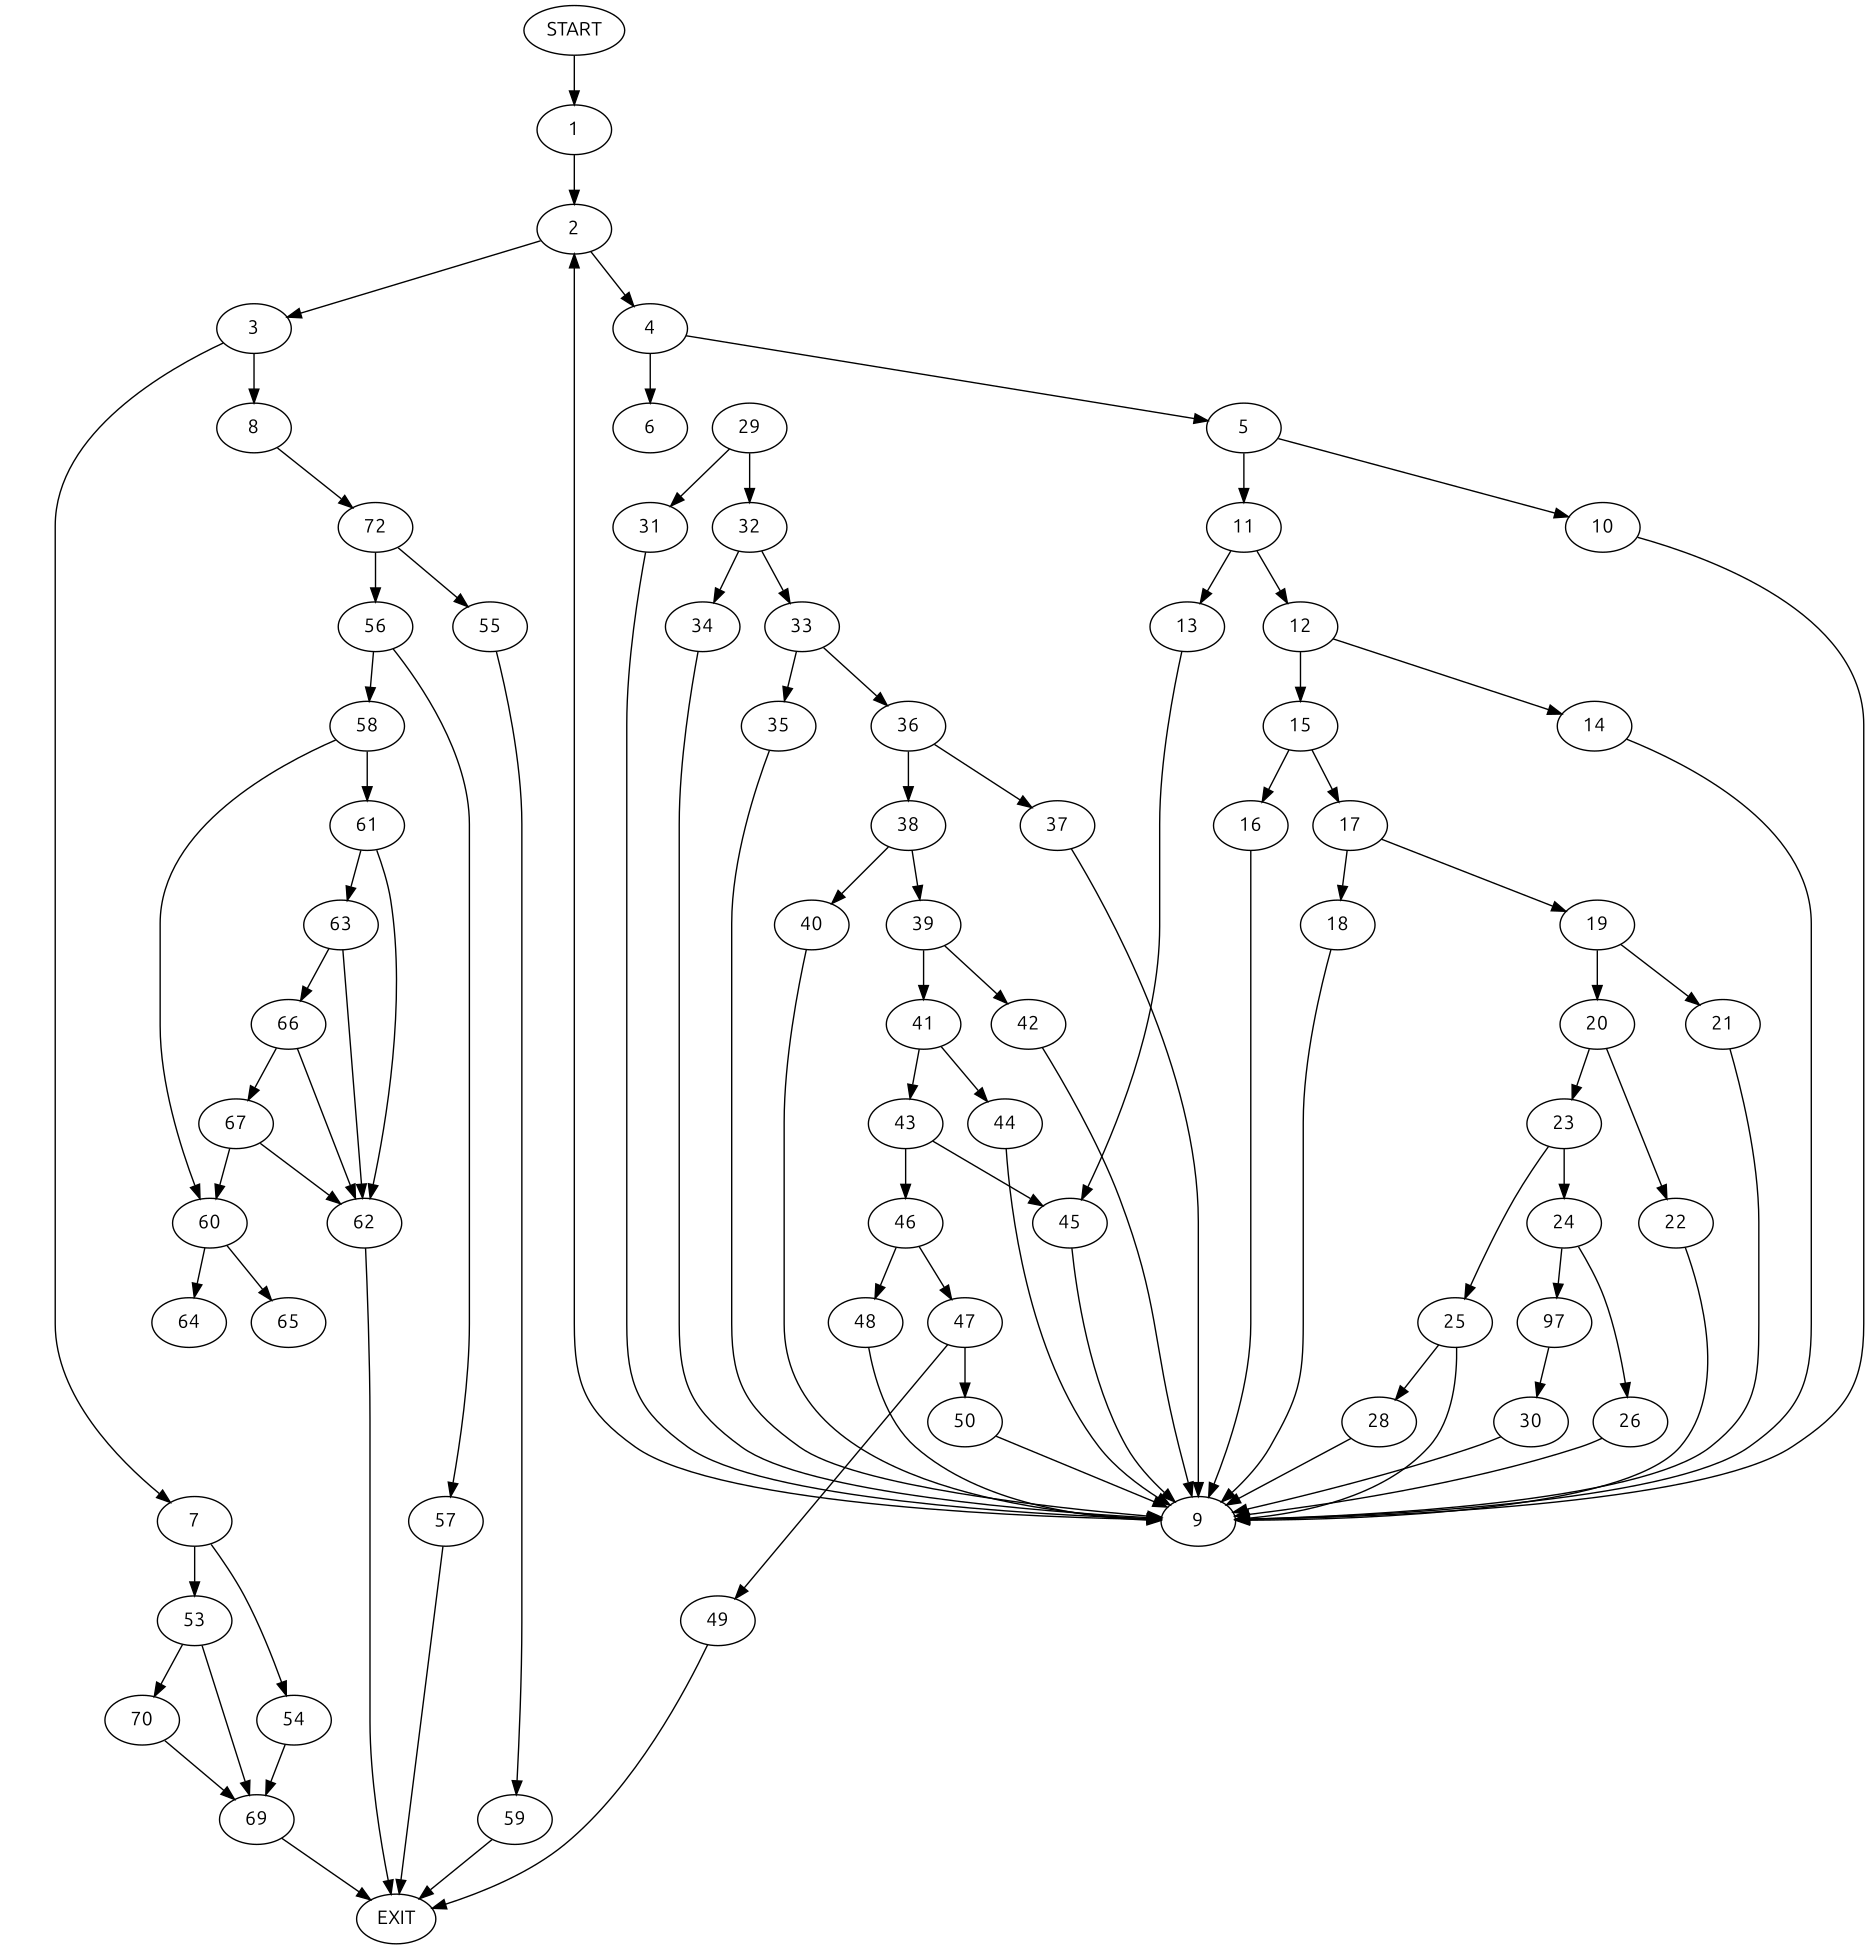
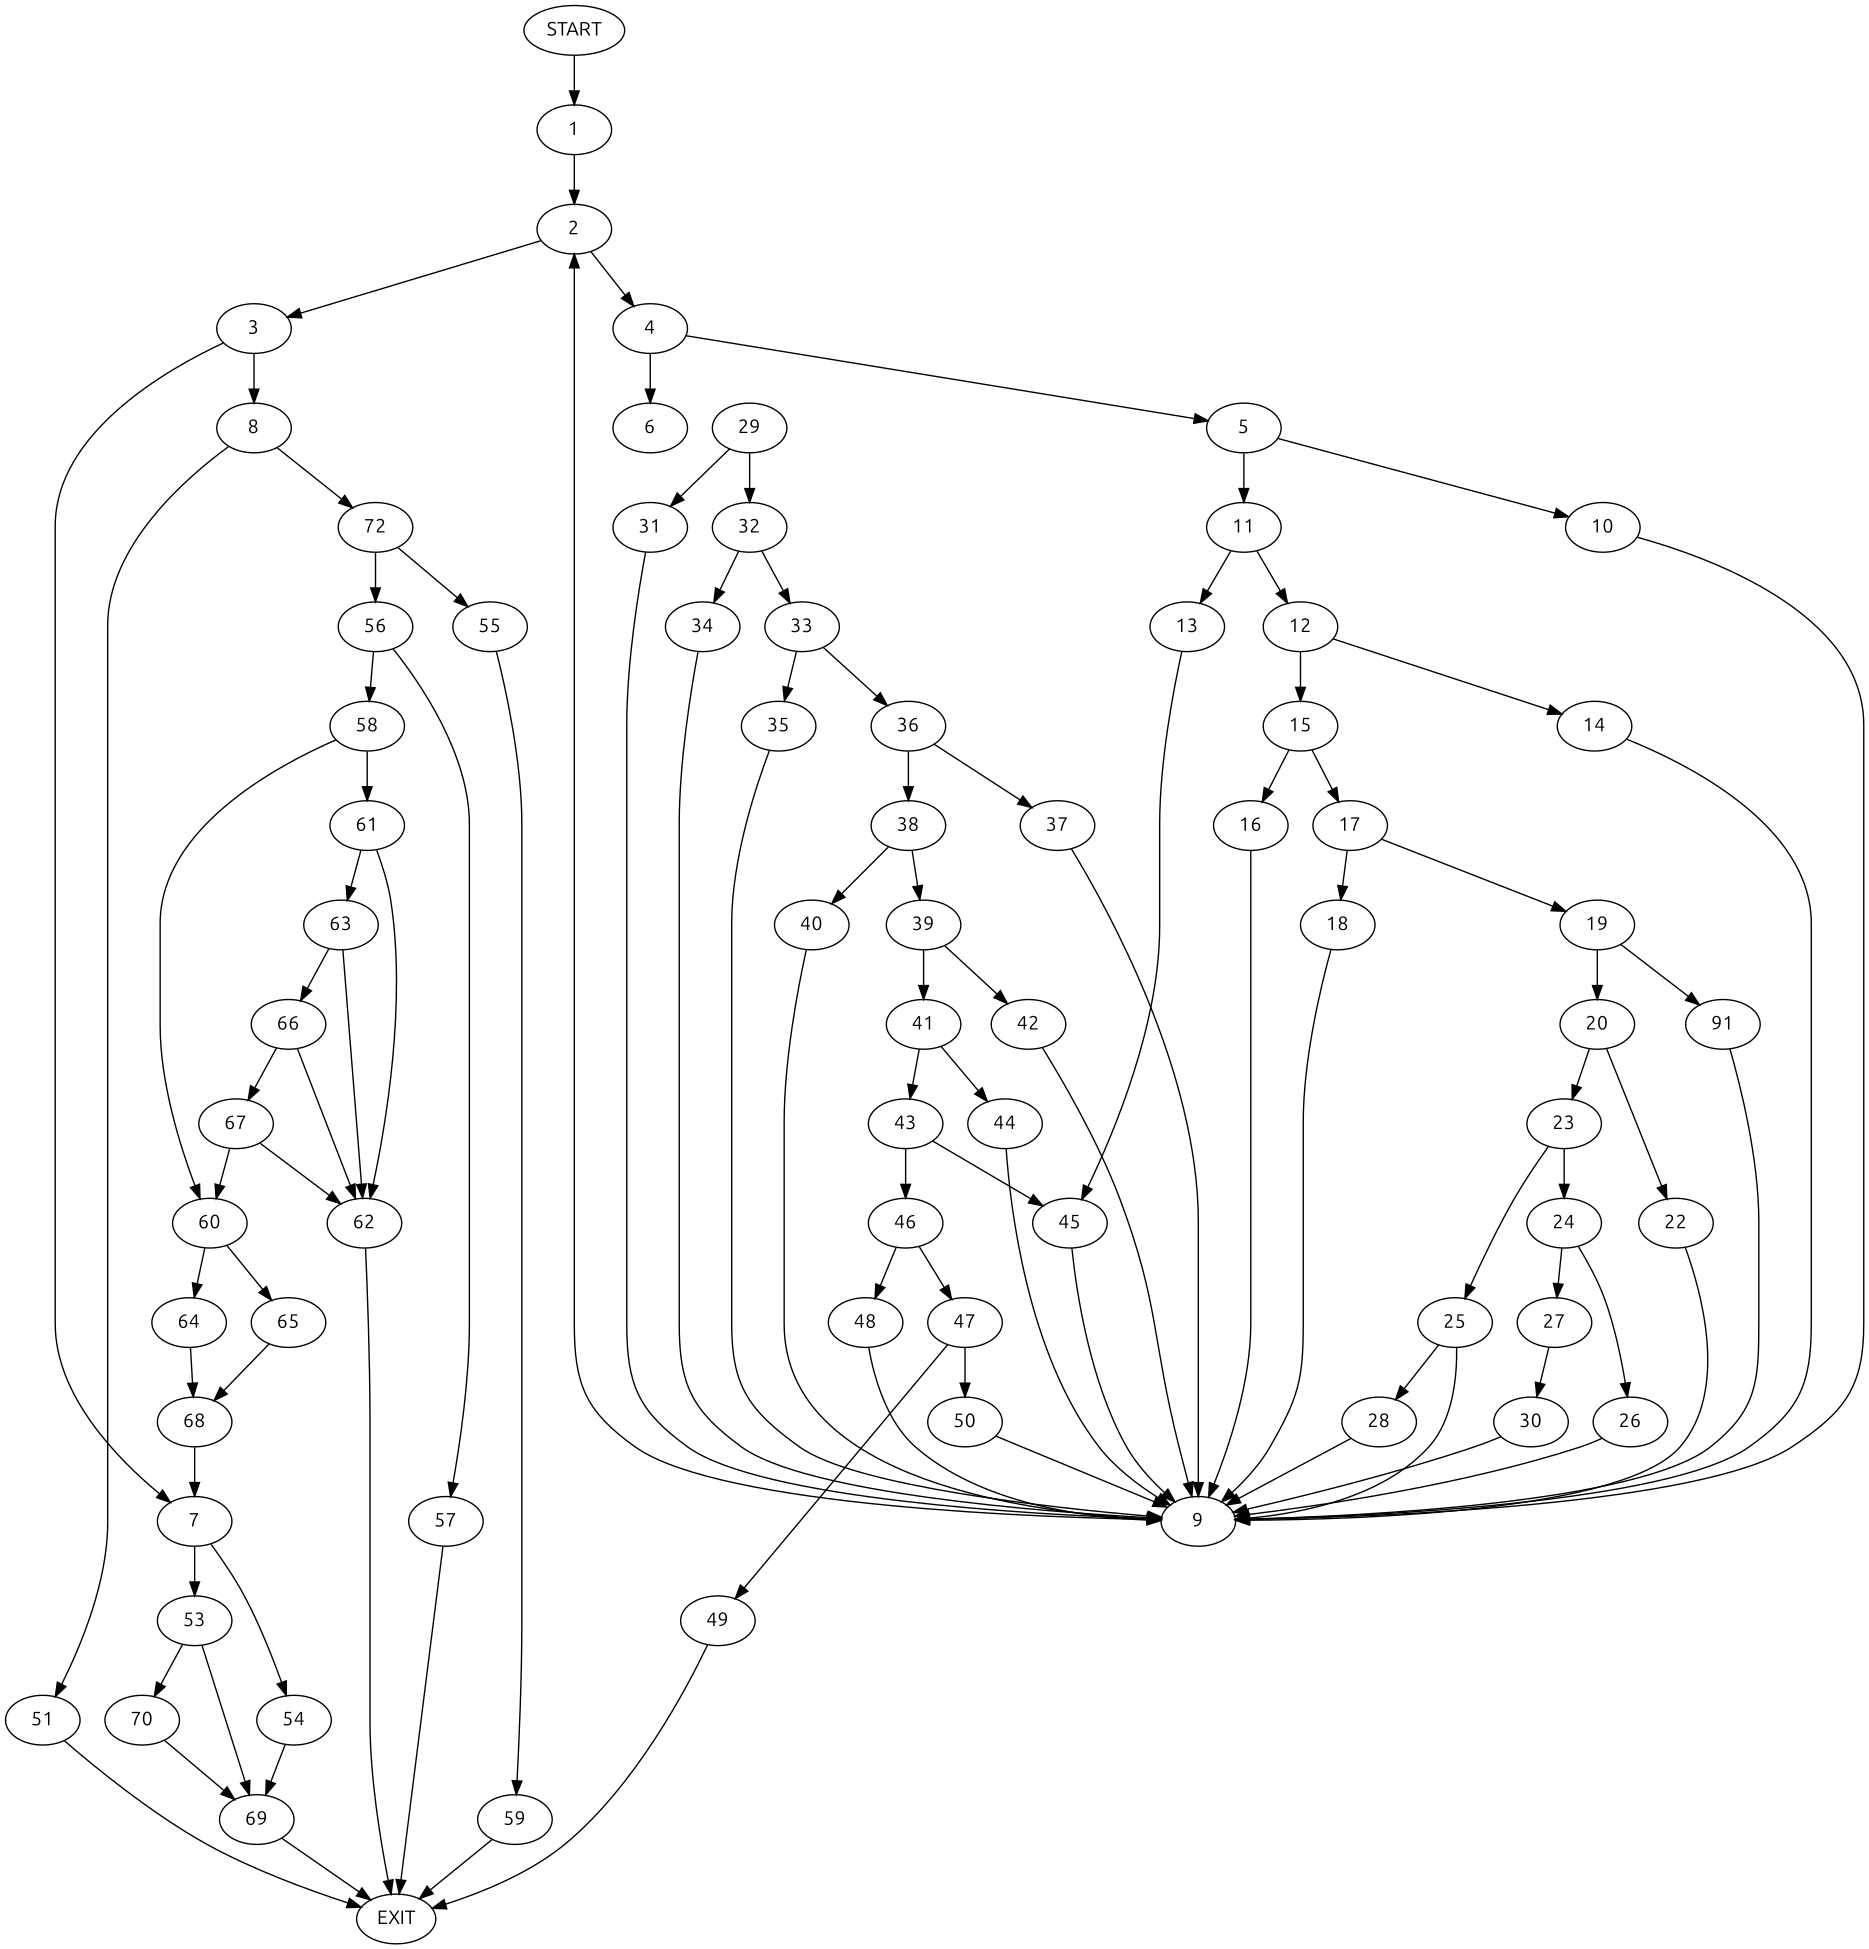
node "21": label "21" -> "91"
node "97": label "97" -> "27"
node "68": added
node "51": added
